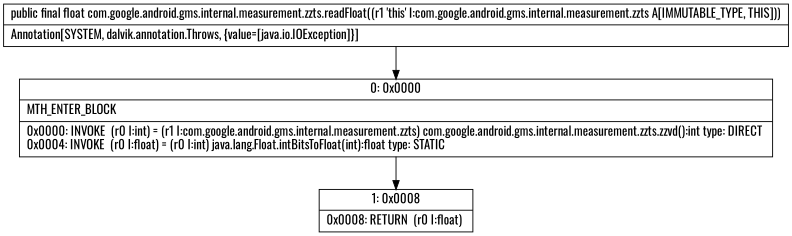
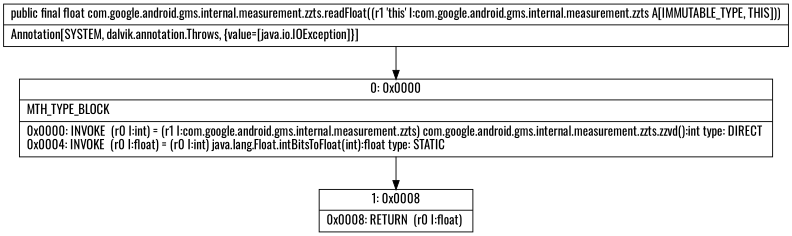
node "0: 0x0000": text "MTH_ENTER_BLOCK" -> "MTH_TYPE_BLOCK"
